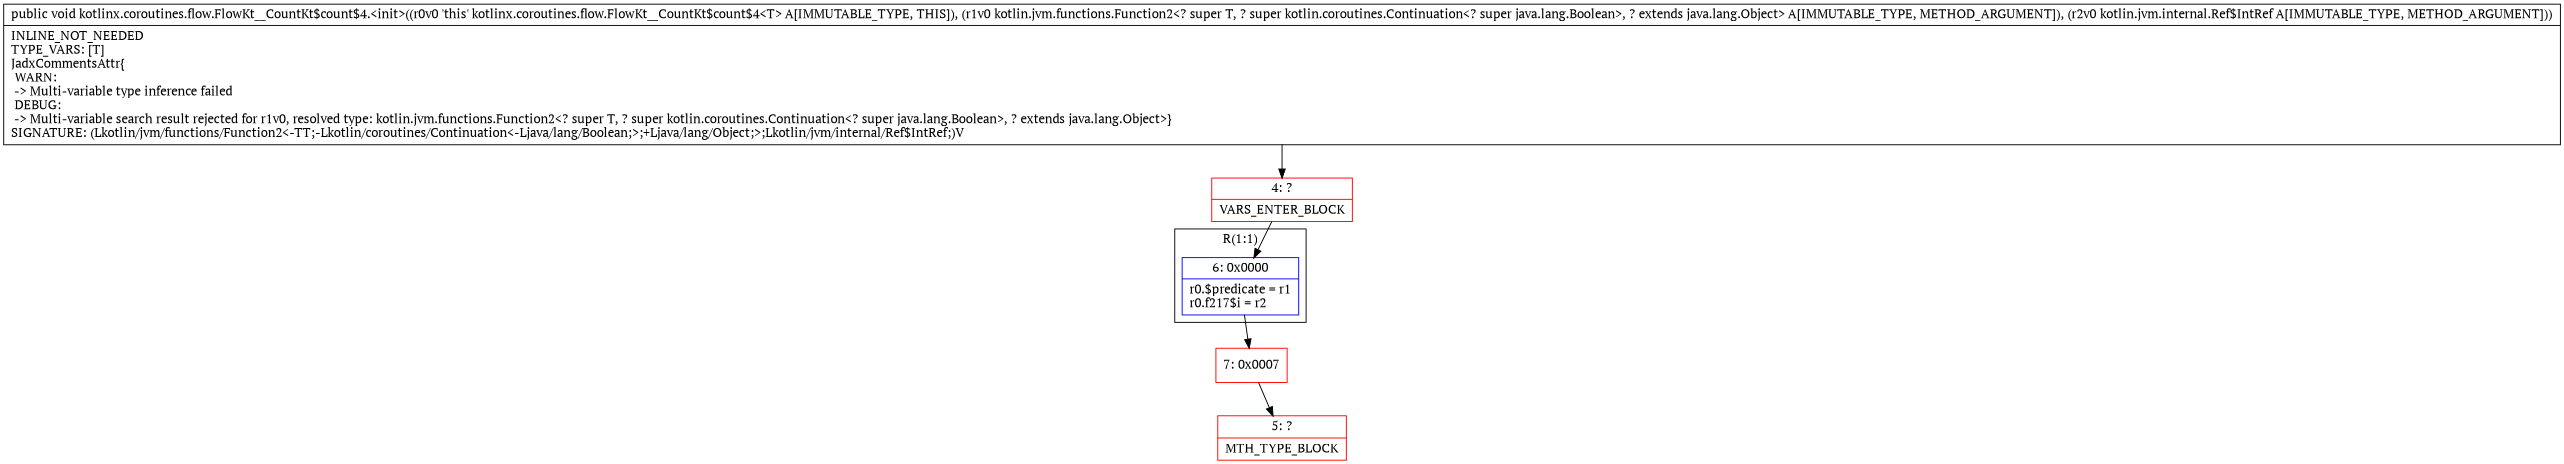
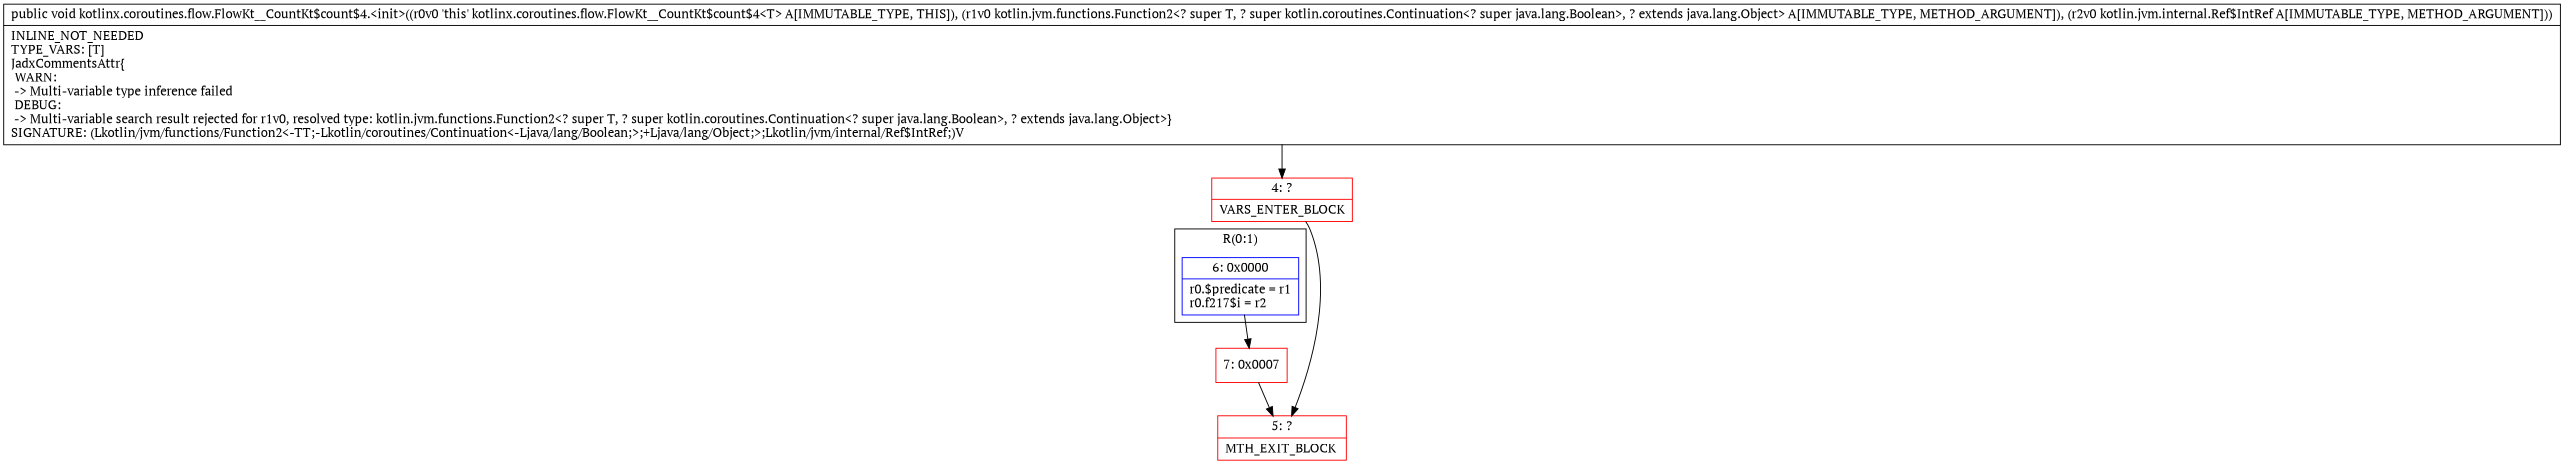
edge "4: ?" -> "6: 0x0000": now "4: ?" -> "5: ?"
cluster "R(1:1)": label "R(1:1)" -> "R(0:1)"
node "5: ?": text "MTH_TYPE_BLOCK" -> "MTH_EXIT_BLOCK"
